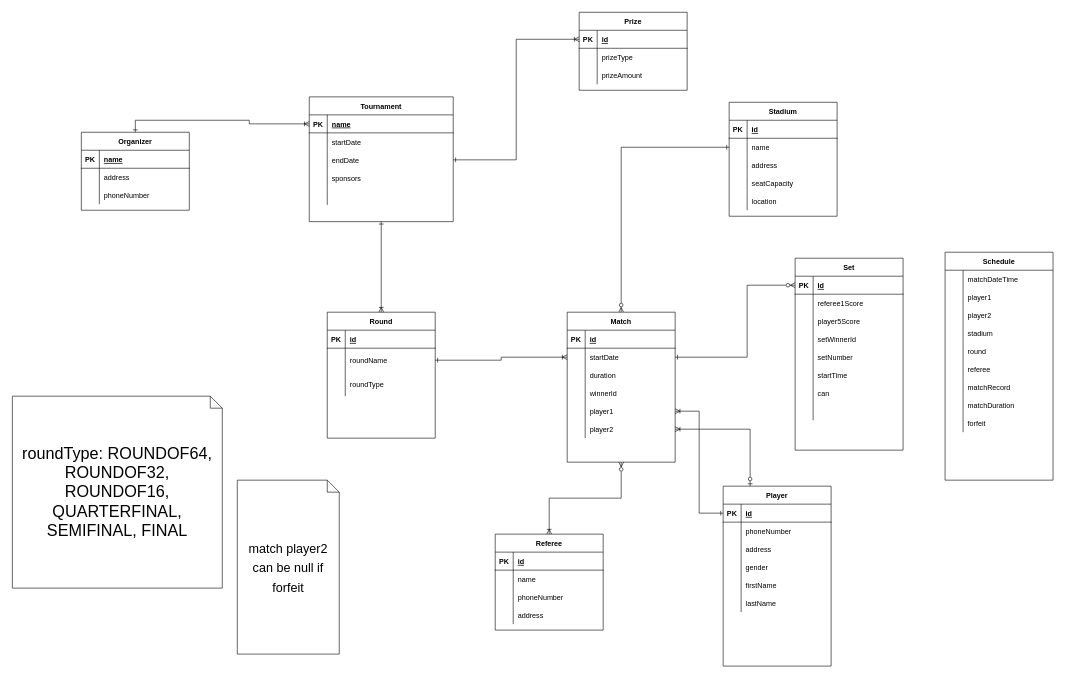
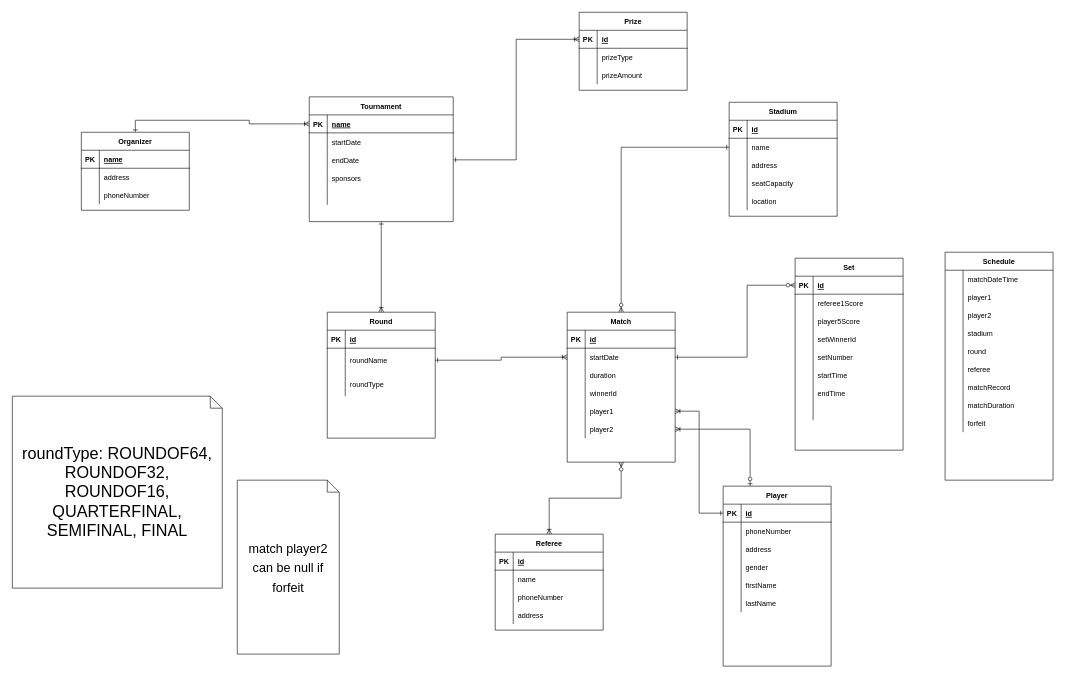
node "can": label "can" -> "endTime"
